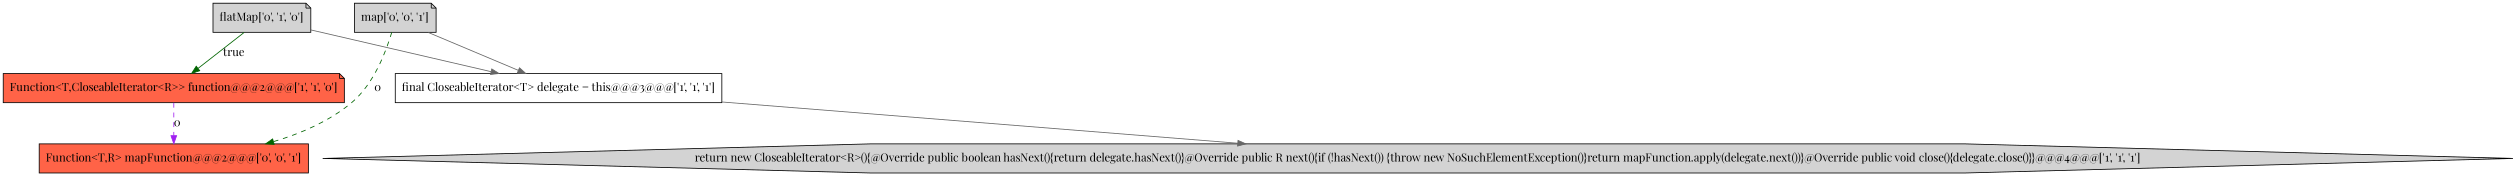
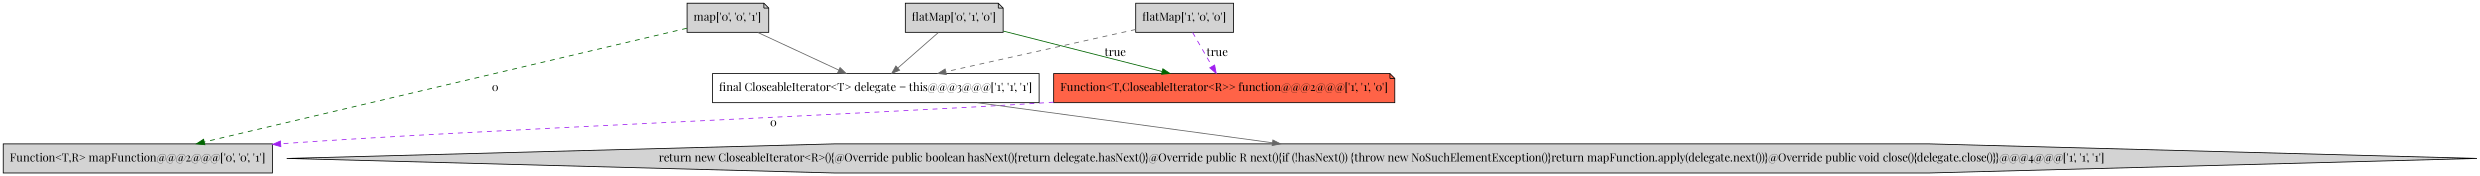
node "flatMap['1', '0', '0']": added
node "Function<T,R> mapFunction@@@2@@@['0', '0', '1']": fillcolor tomato -> lightgray
